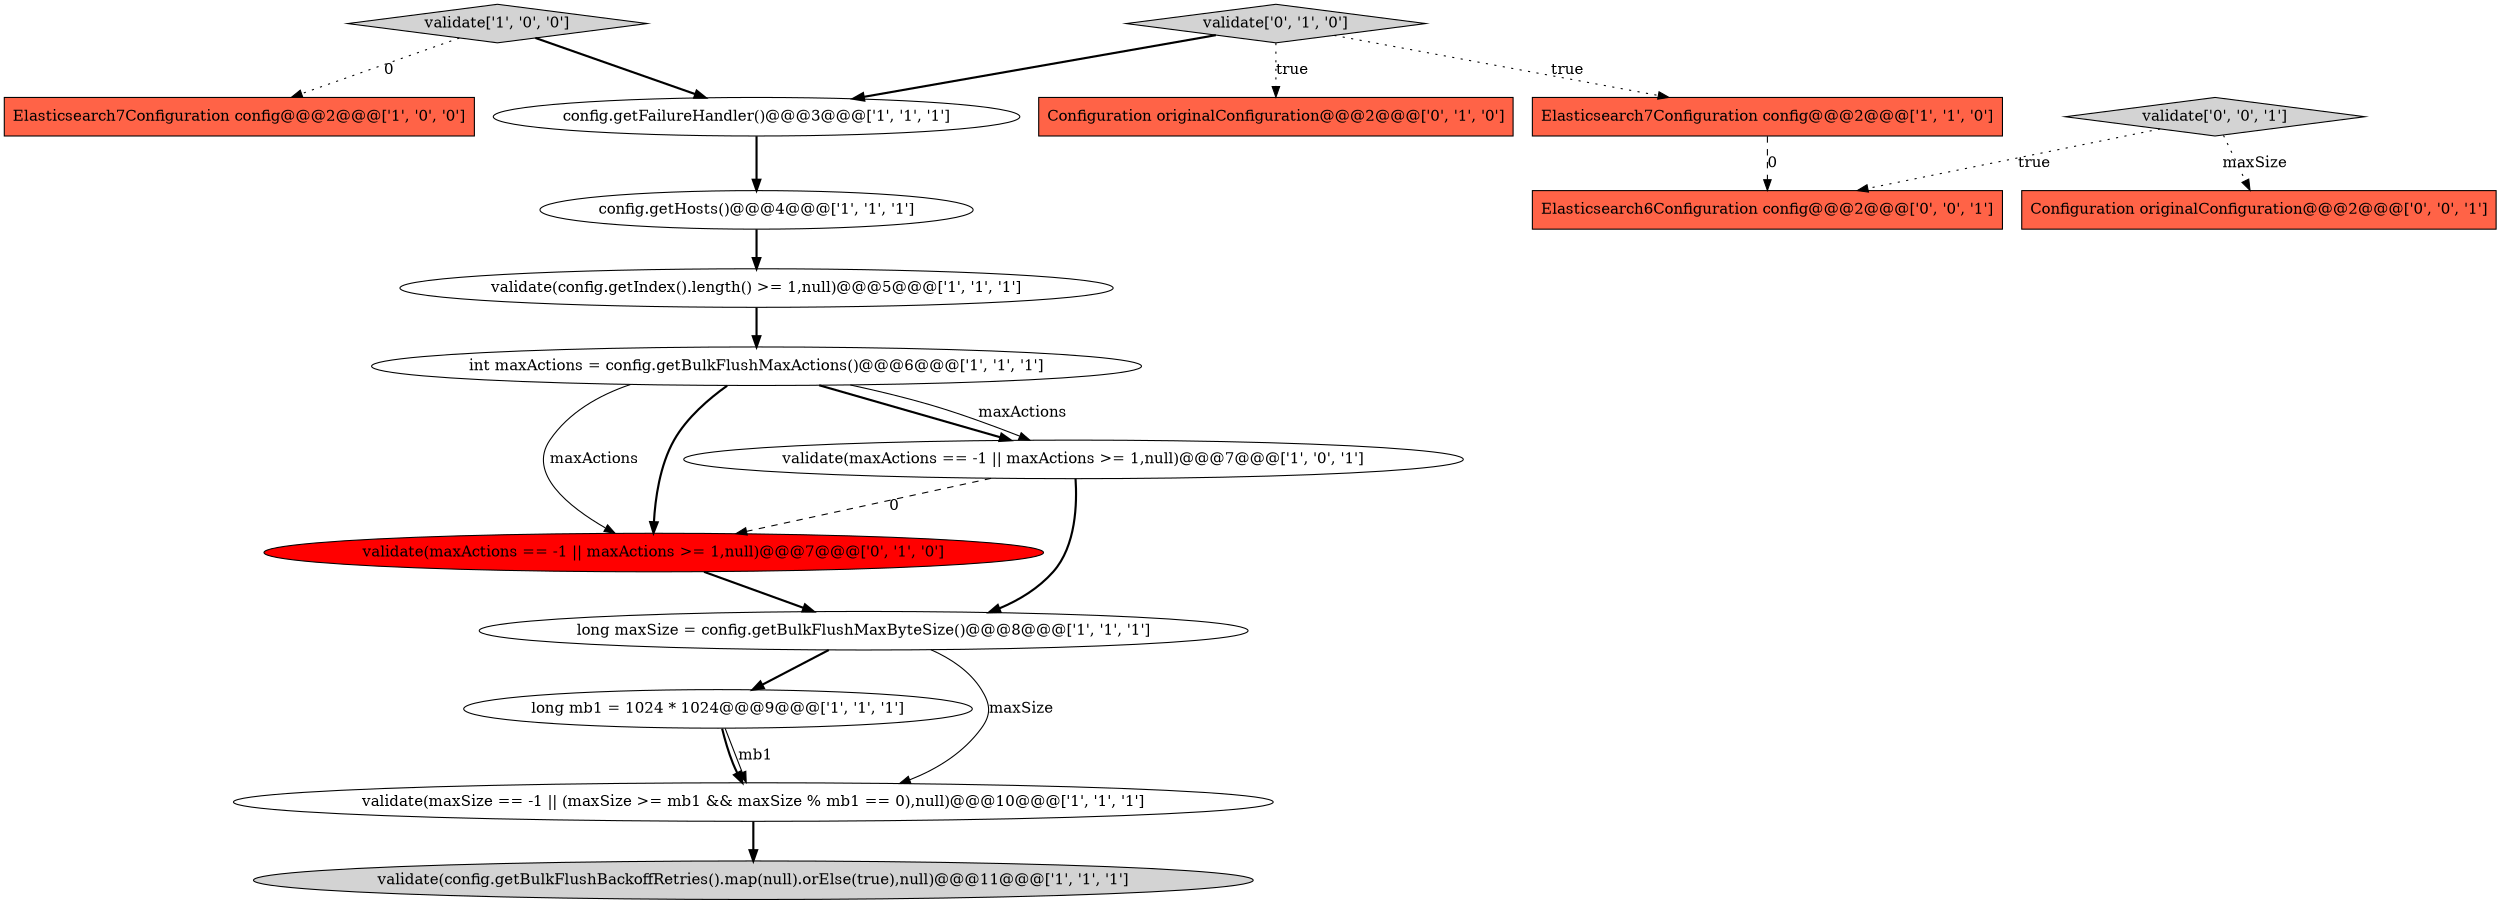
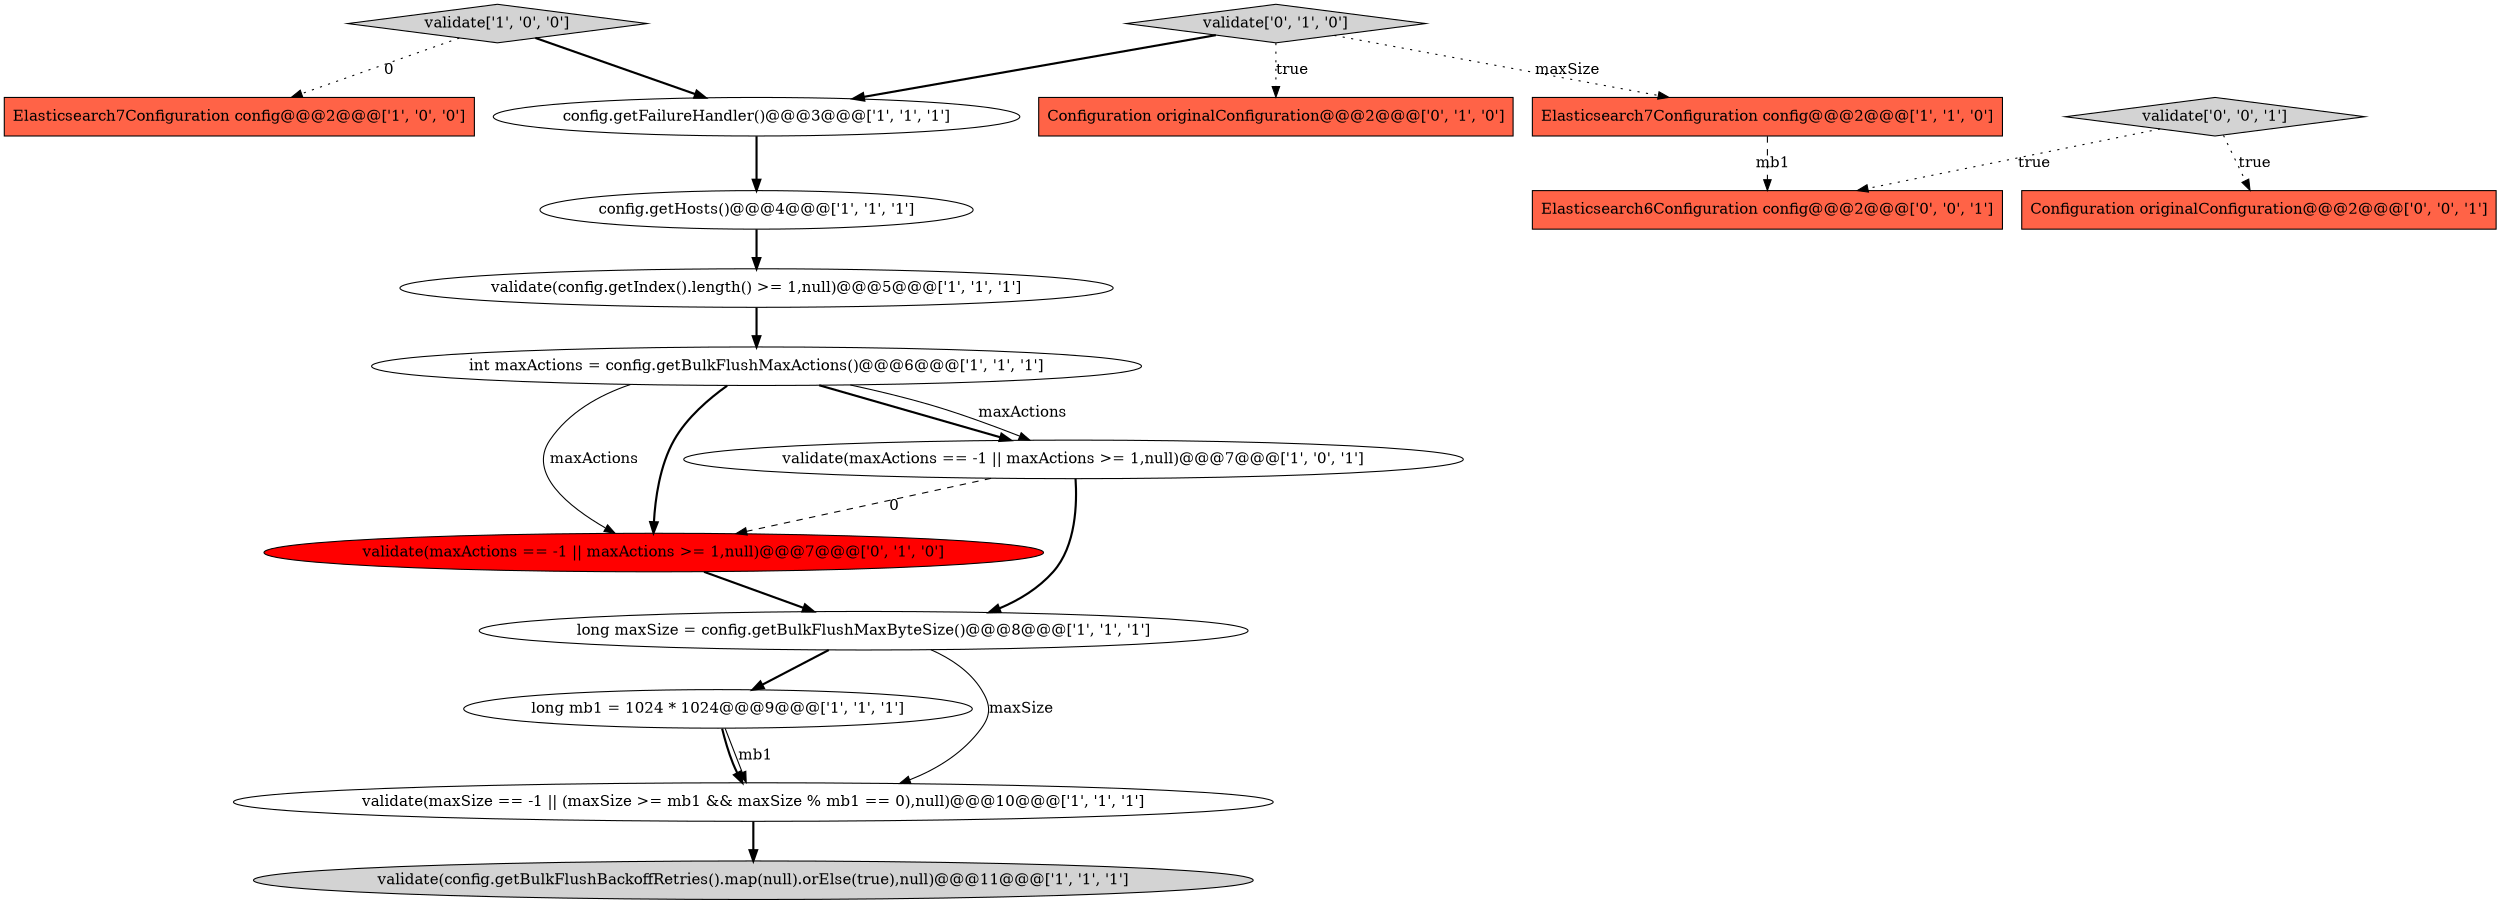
edge "validate['0', '1', '0']" -> "Elasticsearch7Configuration config@@@2@@@['1', '1', '0']": label "true" -> "maxSize"
edge "Elasticsearch7Configuration config@@@2@@@['1', '1', '0']" -> "Elasticsearch6Configuration config@@@2@@@['0', '0', '1']": label "0" -> "mb1"
edge "validate['0', '0', '1']" -> "Configuration originalConfiguration@@@2@@@['0', '0', '1']": label "maxSize" -> "true"
